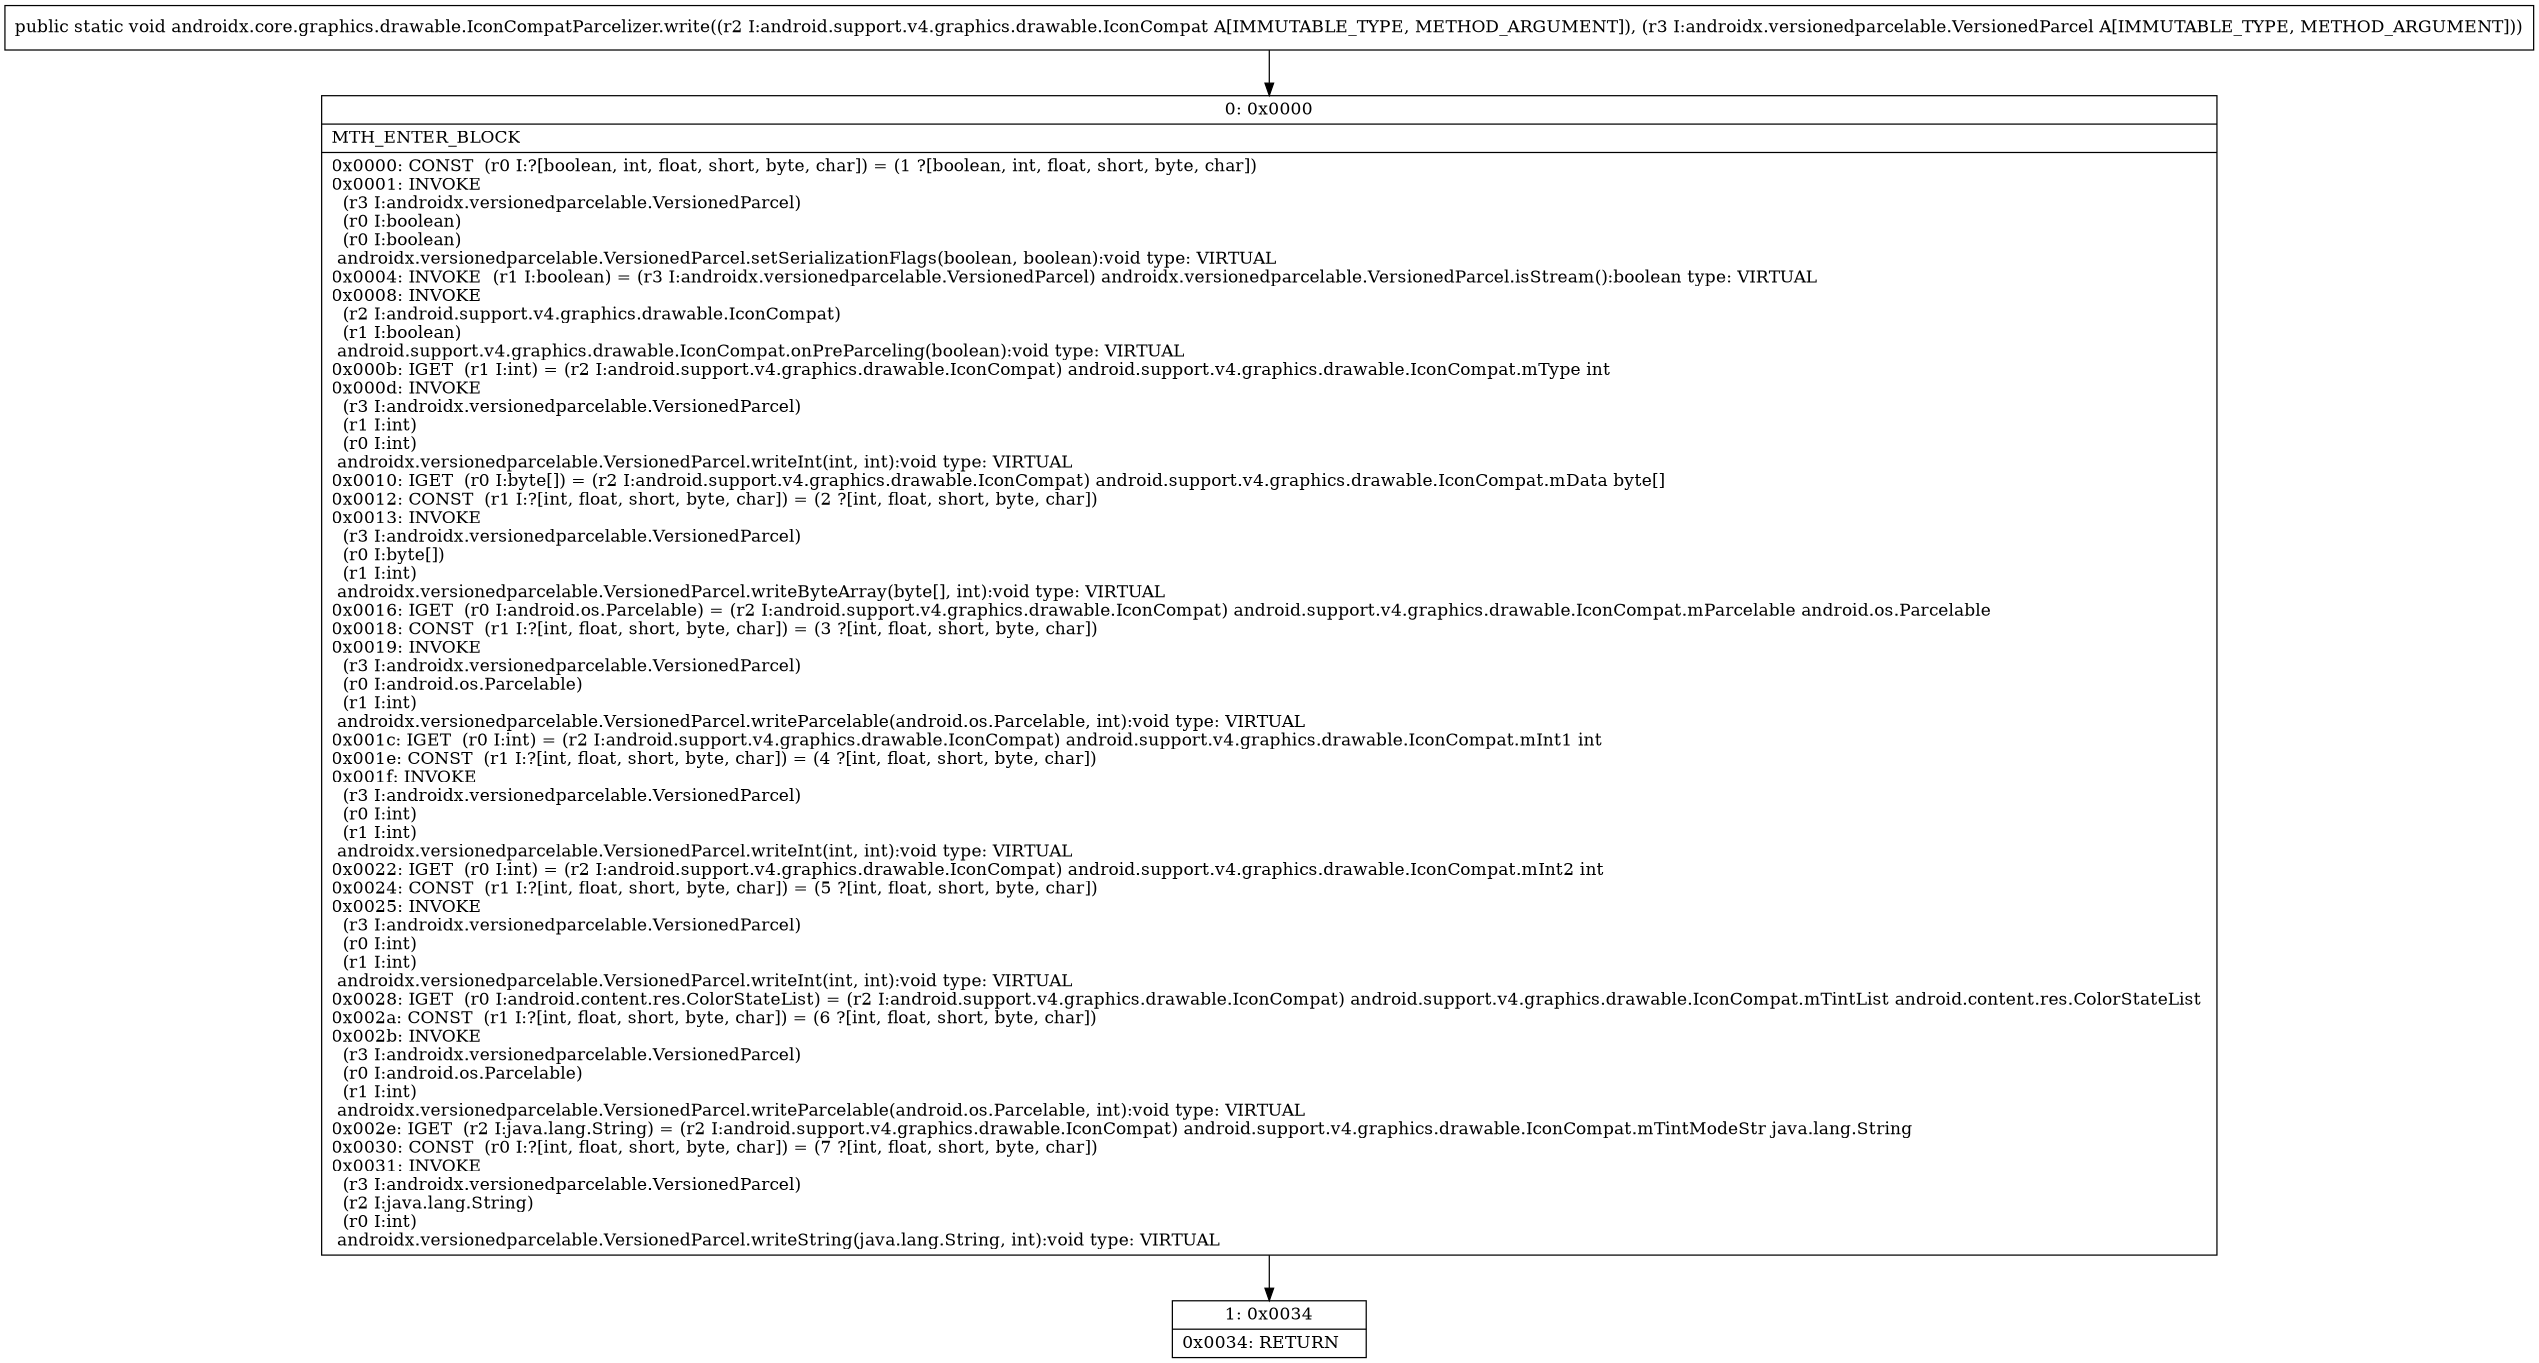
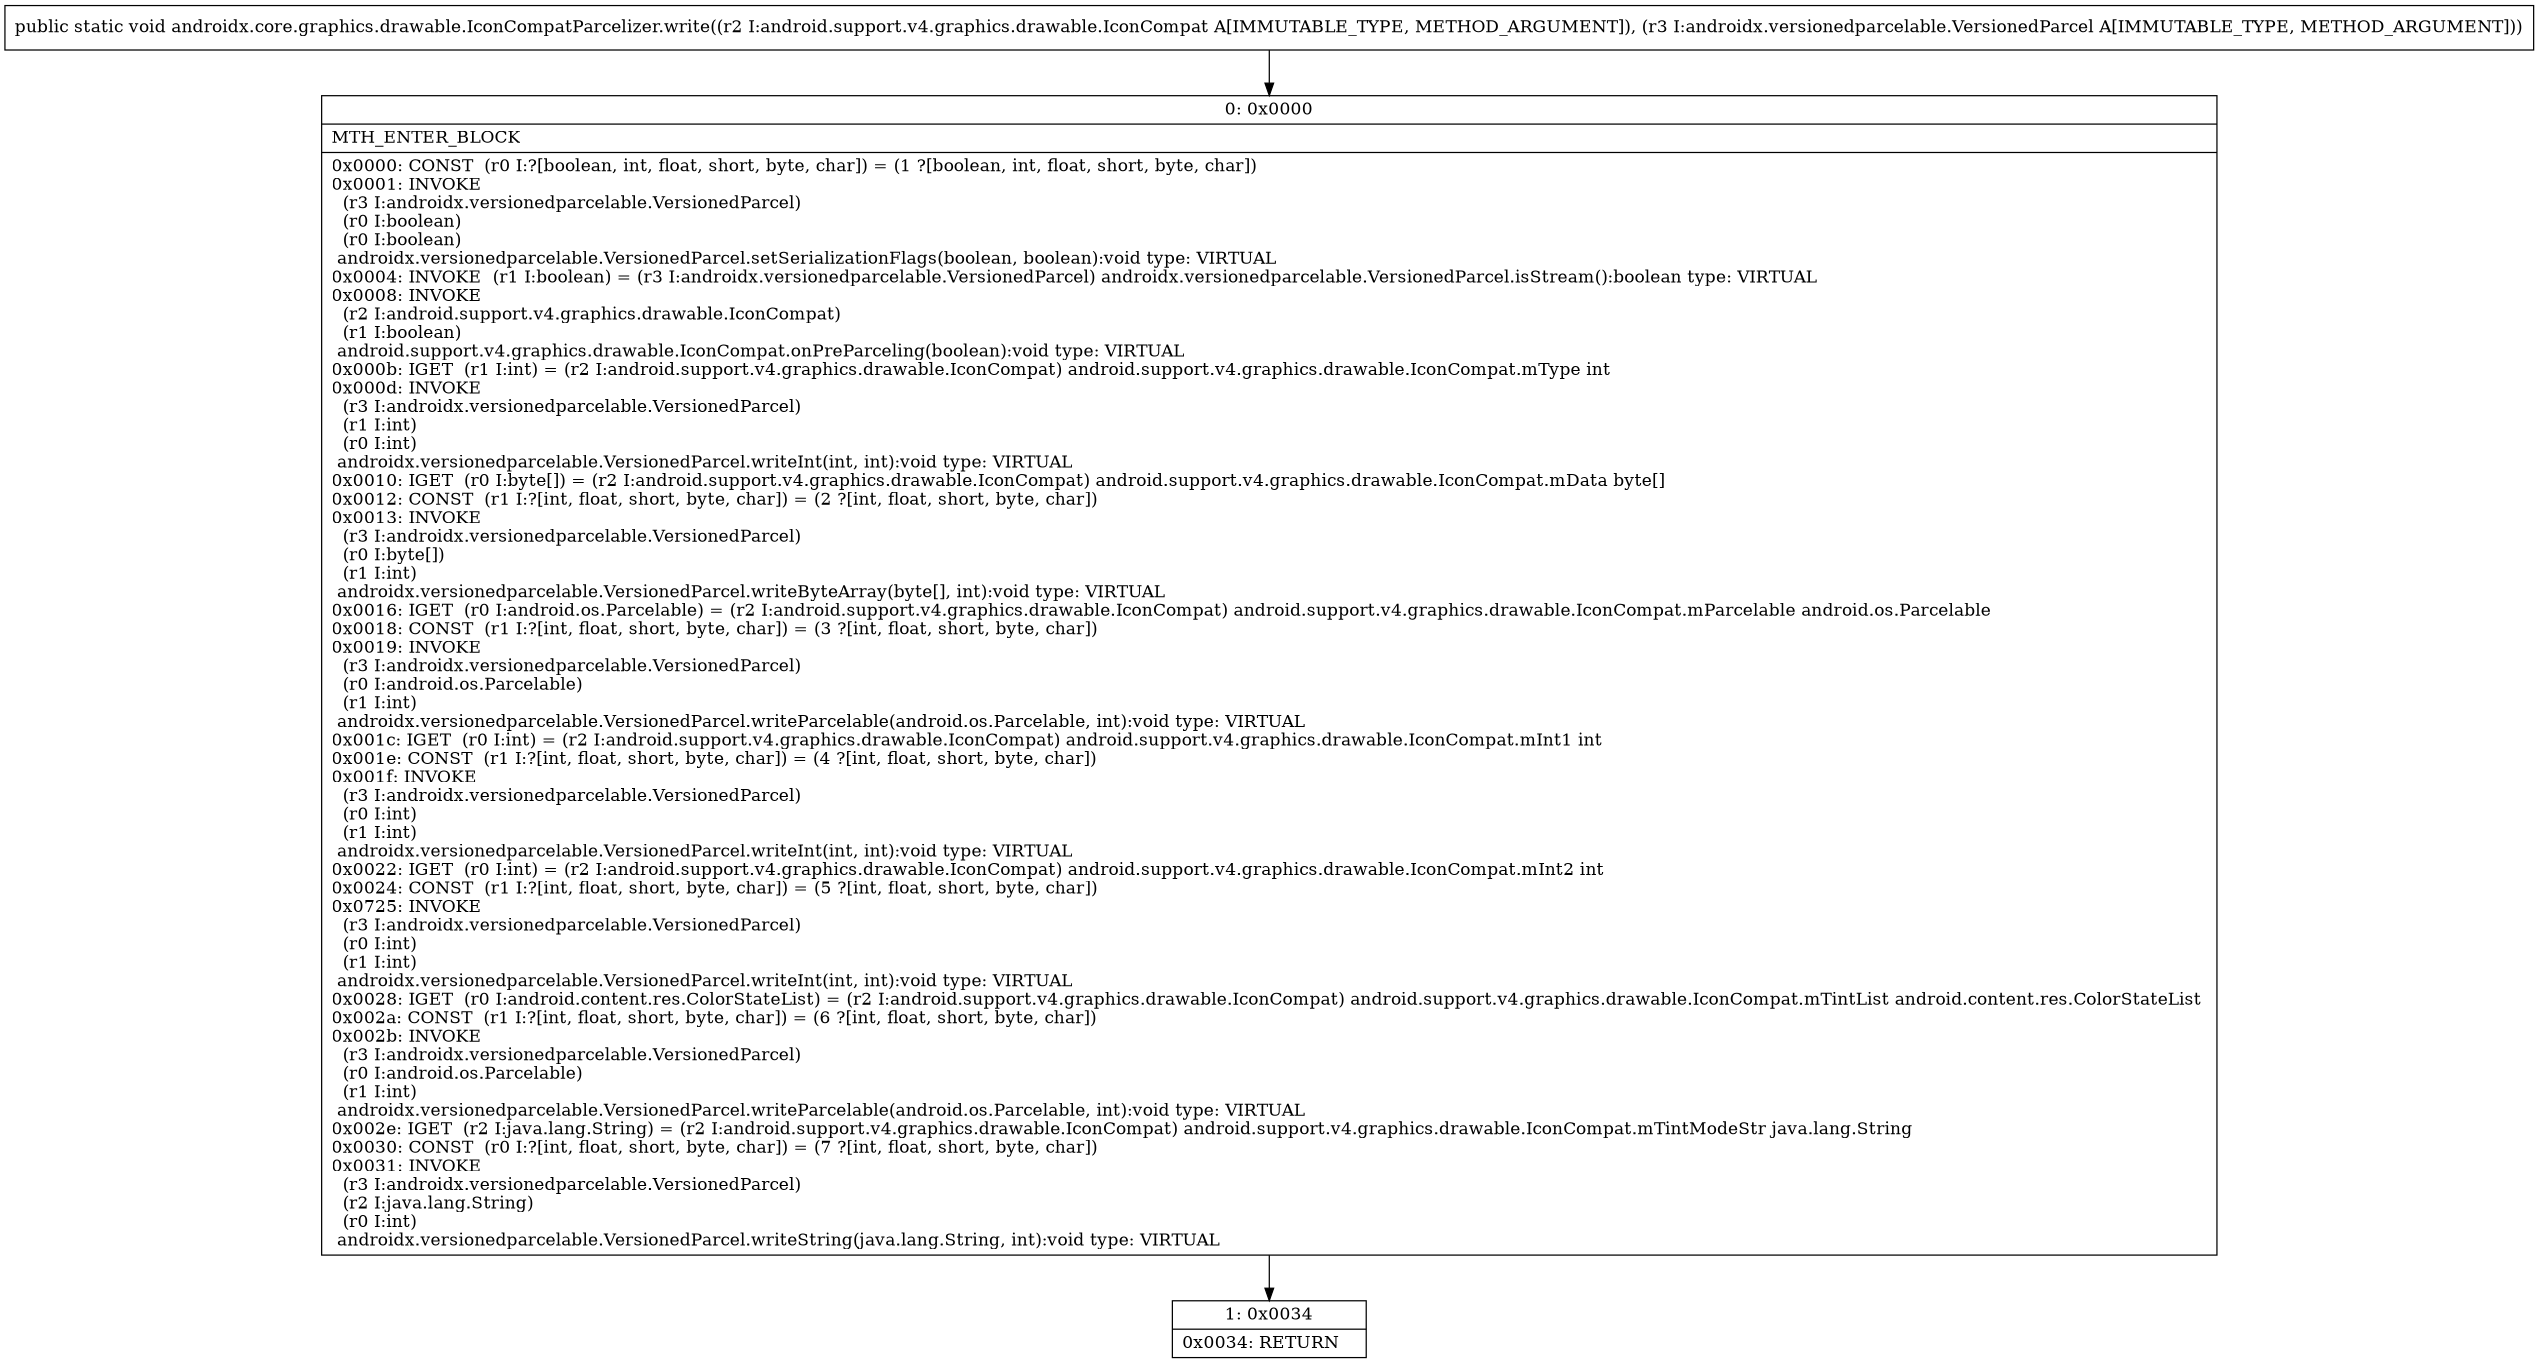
node "0: 0x0000": text "0x0025: INVOKE" -> "0x0725: INVOKE"
